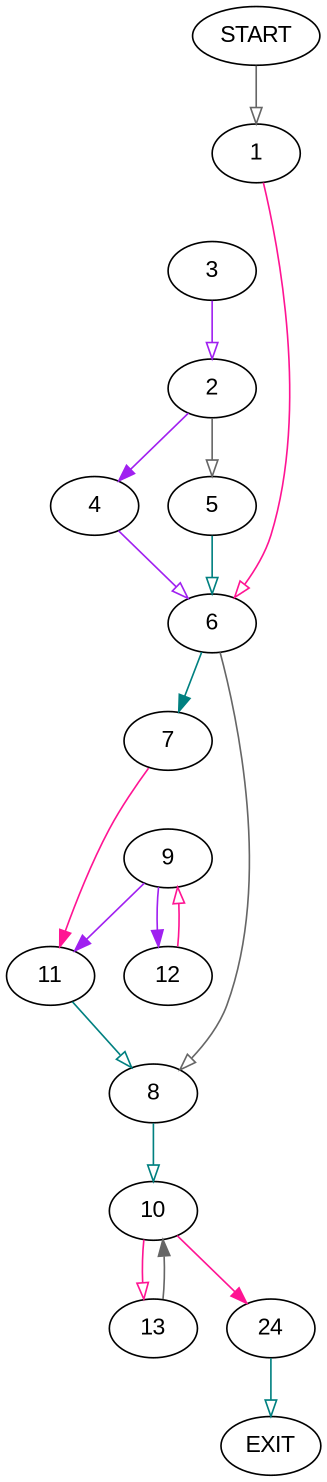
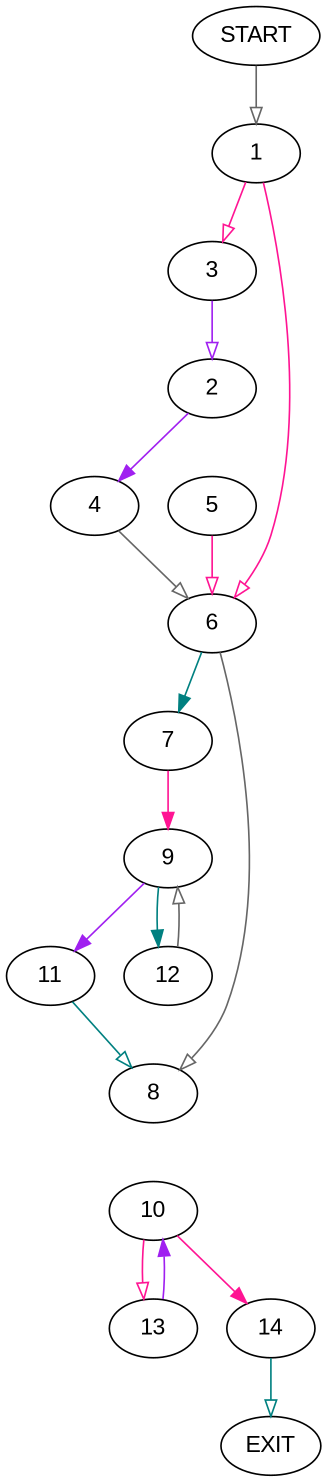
edge "1" -> "3": added
edge "2" -> "5": removed
edge "5" -> "6": color teal -> deeppink
edge "4" -> "6": color purple -> gray40
edge "7" -> "11": now "7" -> "9"
edge "9" -> "12": color purple -> teal
edge "12" -> "9": color deeppink -> gray40
edge "8" -> "10": removed
edge "13" -> "10": color gray40 -> purple
node "24": label "24" -> "14"
